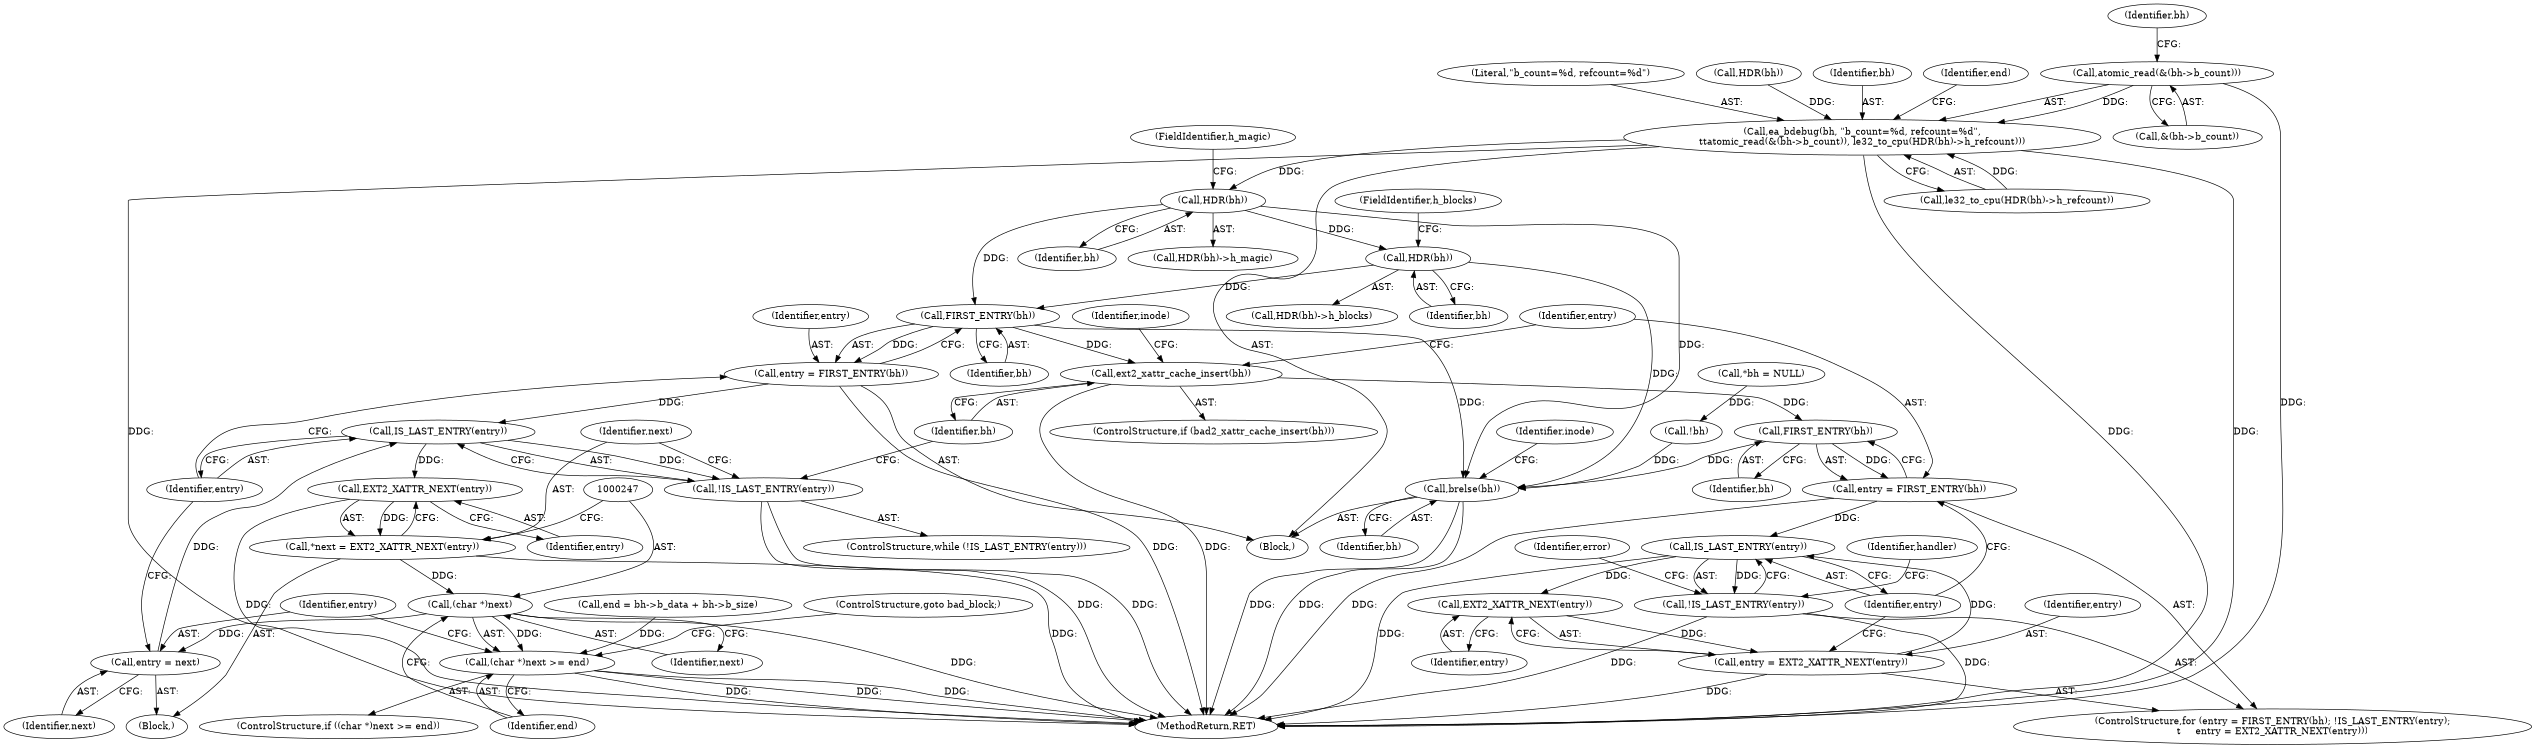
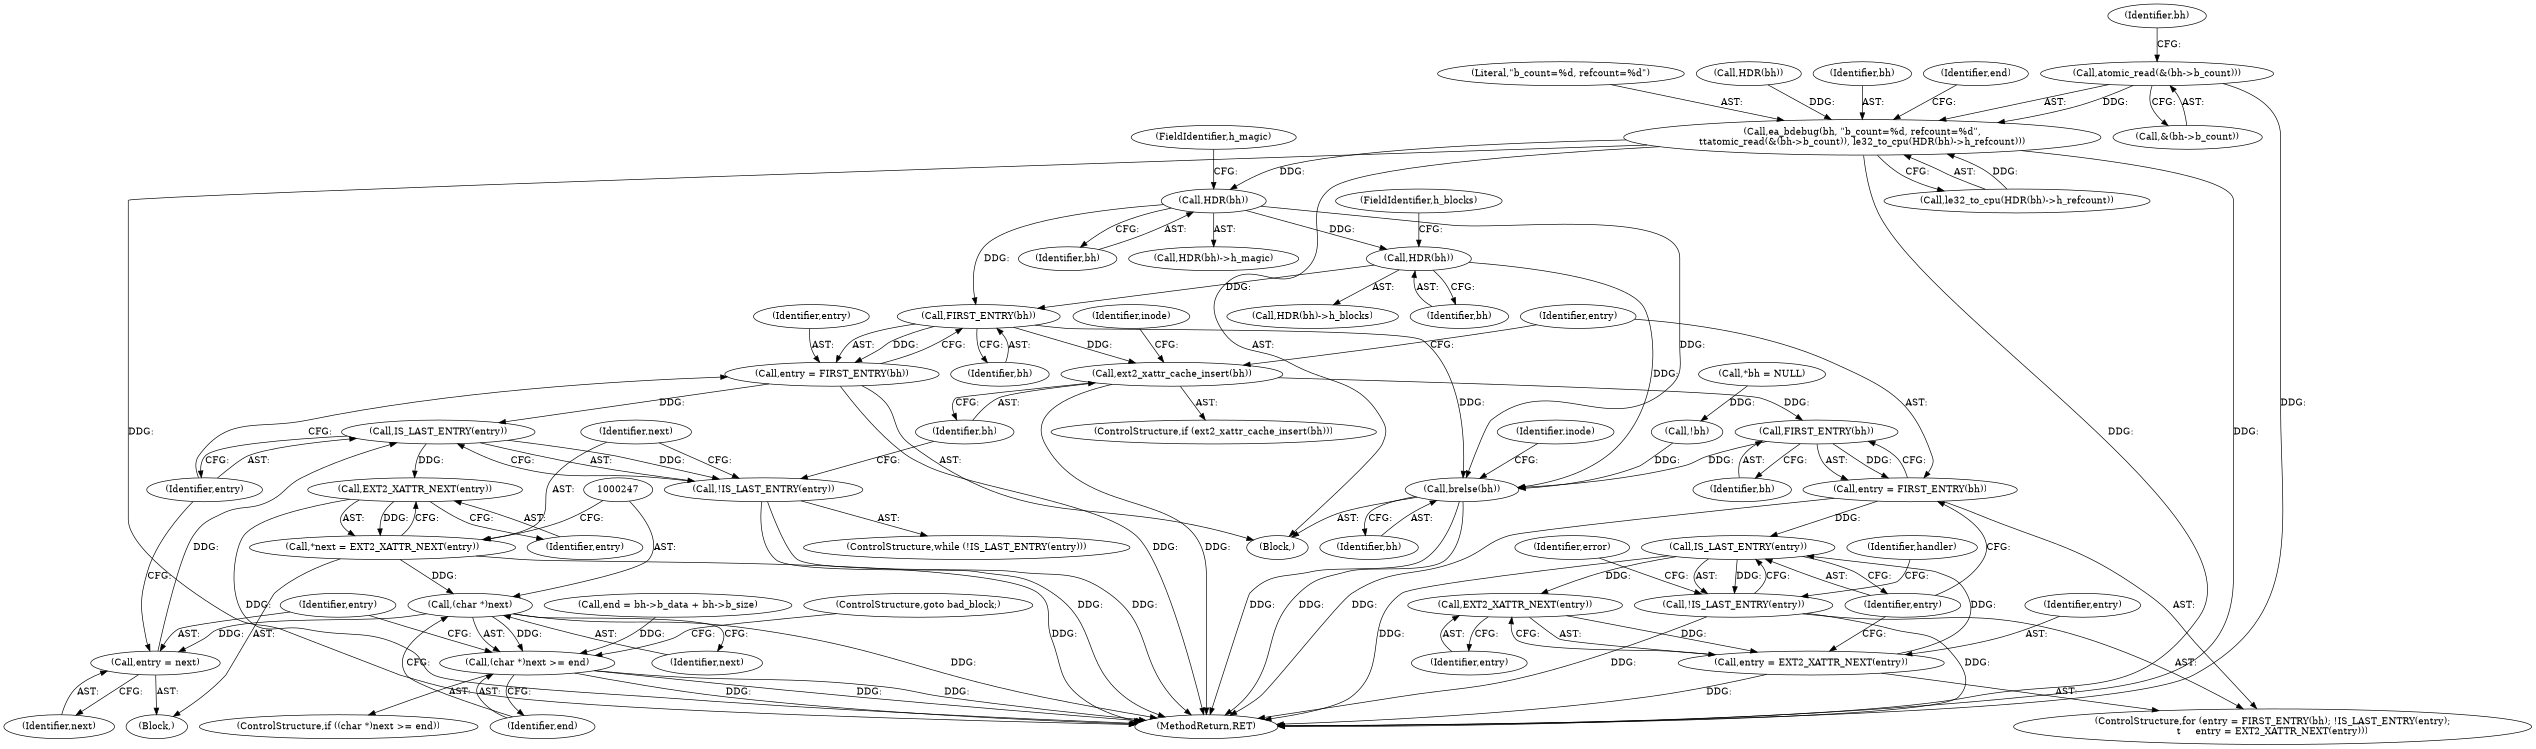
node "(ControlStructure,if (bad2_xattr_cache_insert(bh)))": label "(ControlStructure,if (bad2_xattr_cache_insert(bh)))" -> "(ControlStructure,if (ext2_xattr_cache_insert(bh)))"
